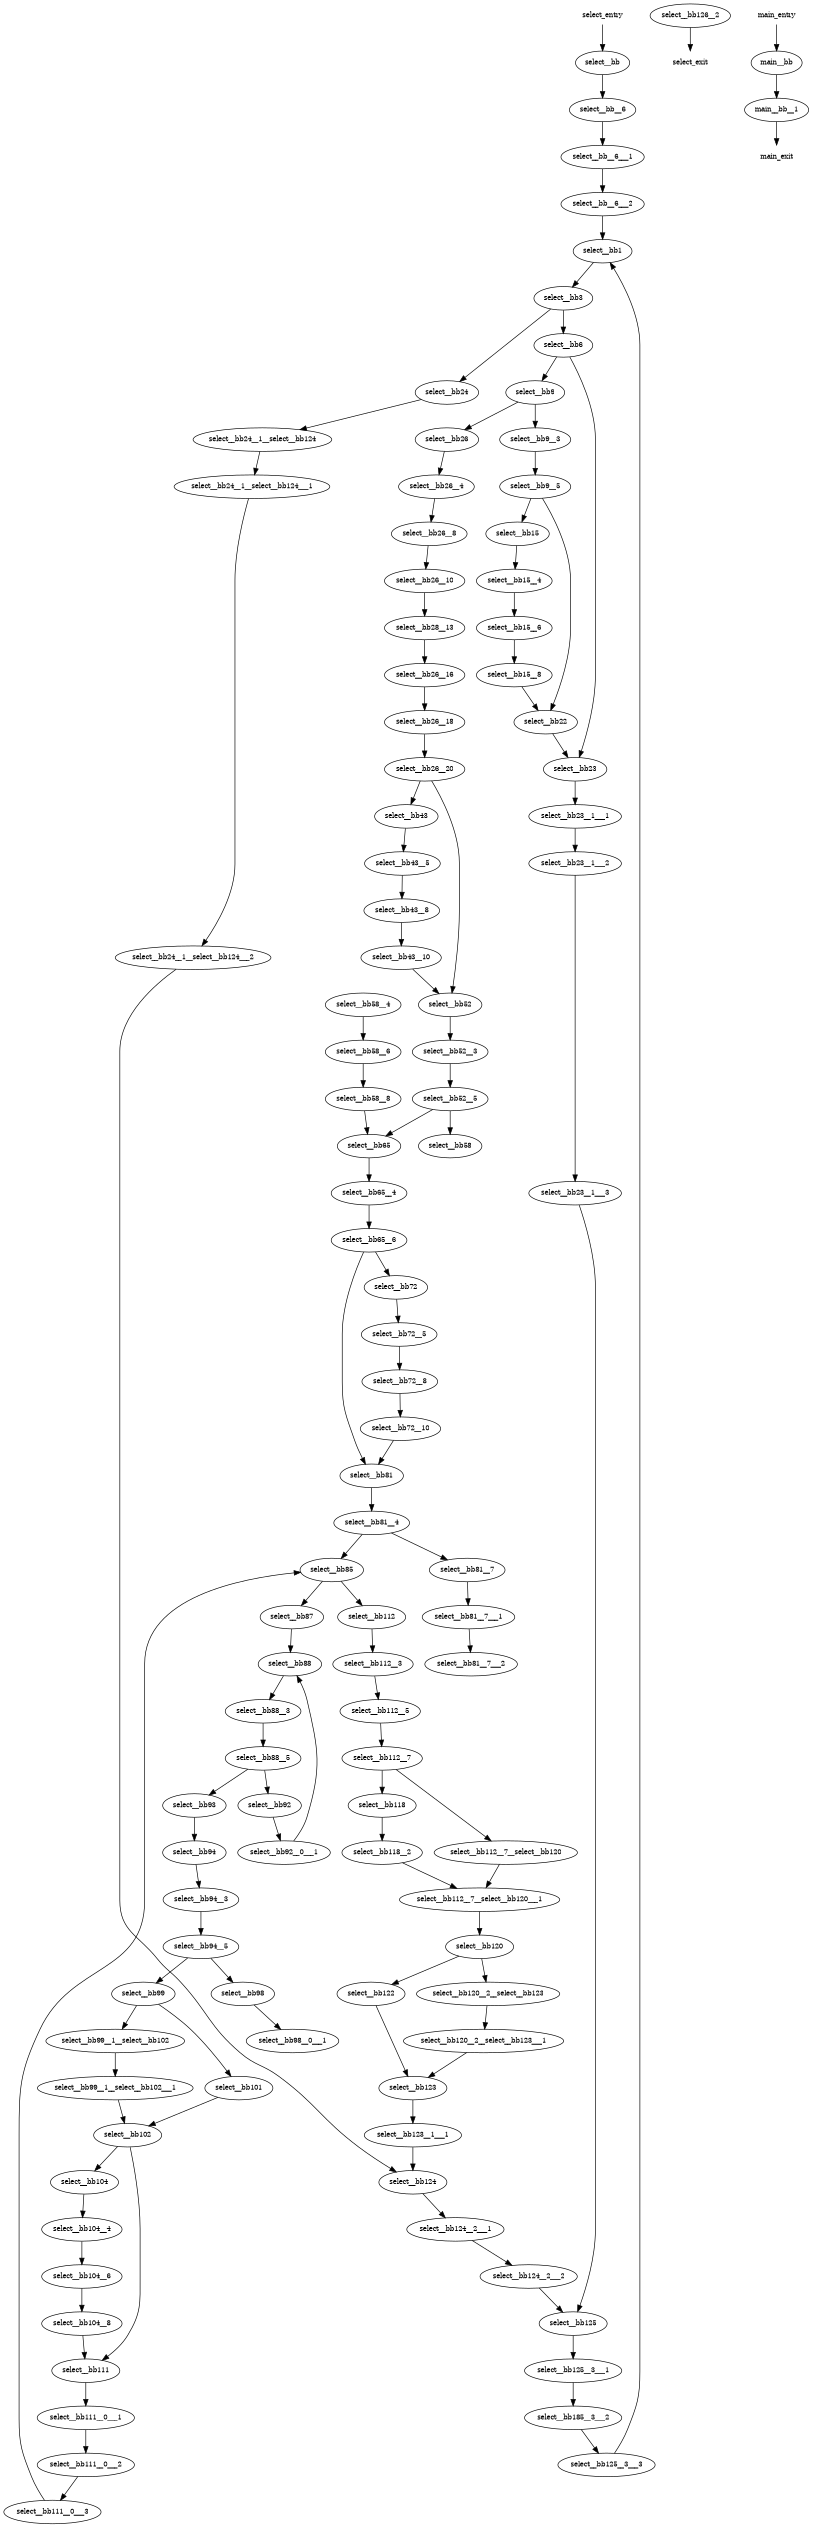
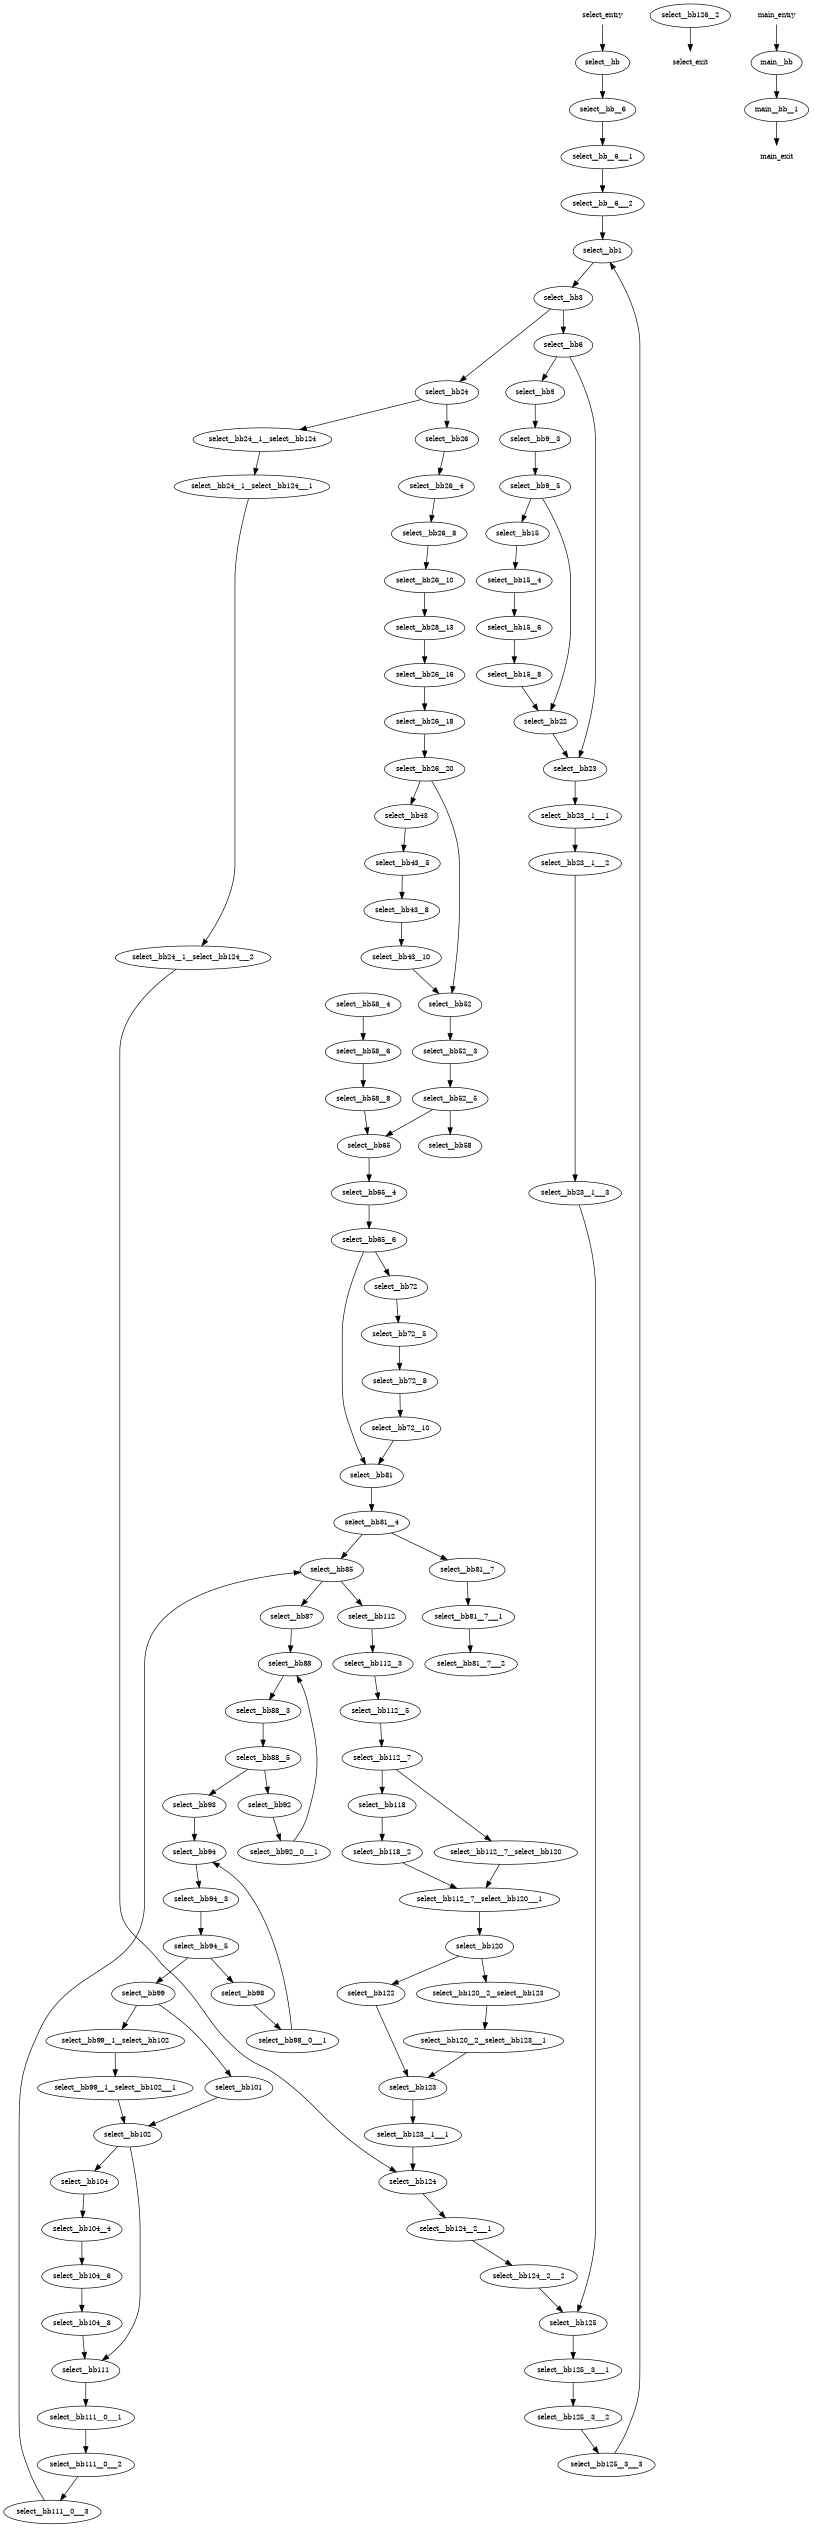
edge "select__bb9" -> "select__bb26": now "select__bb24" -> "select__bb26"
edge "select__bb98__0___1" -> "select__bb94": added
node "select__bb185__3___2": label "select__bb185__3___2" -> "select__bb125__3___2"
